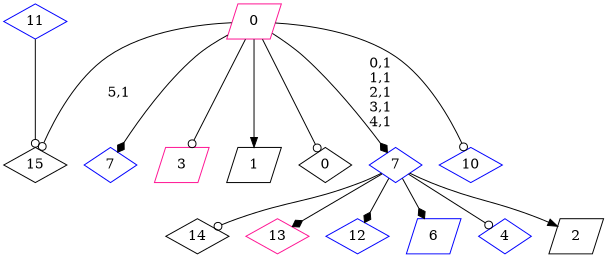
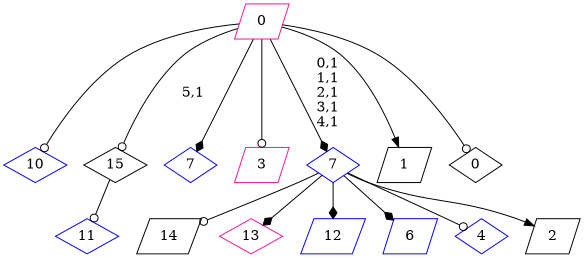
edge "11" -> "15": reversed
node "14": shape diamond -> parallelogram
node "12": shape diamond -> parallelogram
